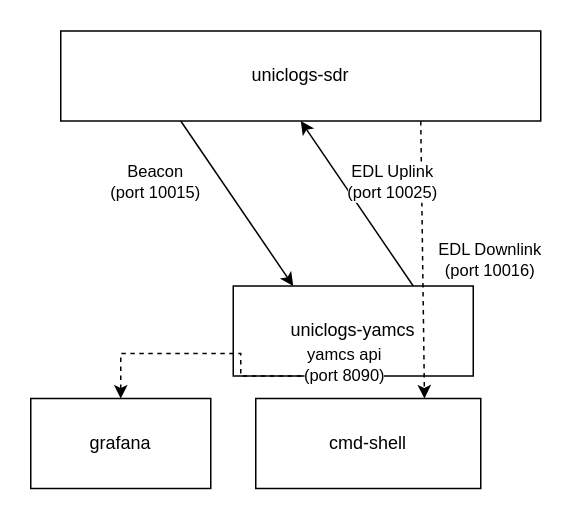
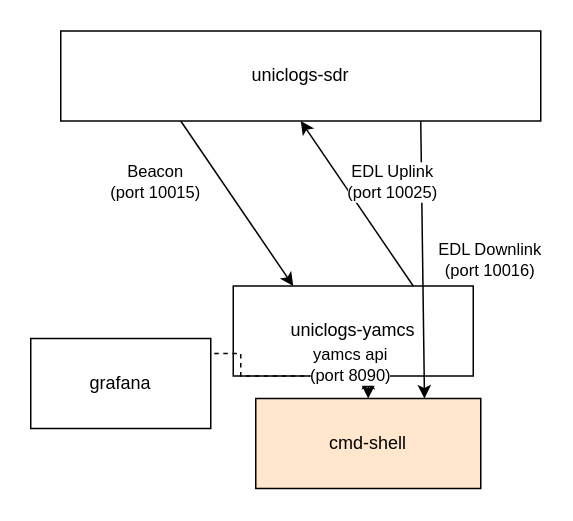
edge "uniclogs-sdr" -> "cmd-shell": style dashed -> solid
edge "uniclogs-yamcs" -- "cmd-shell": added
node "grafana": moved (121, 443) -> (121, 383)
node "cmd-shell": fillcolor #ffffff -> #ffe6cc
